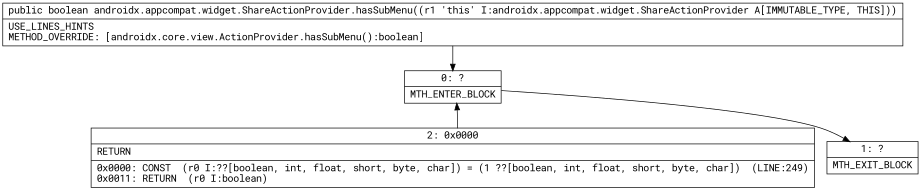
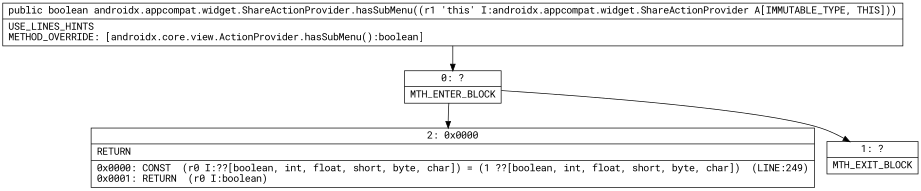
edge "2: 0x0000" -> "0: ?": reversed
node "2: 0x0000": text "0x0011: RETURN  (r0 I:boolean)" -> "0x0001: RETURN  (r0 I:boolean)"
